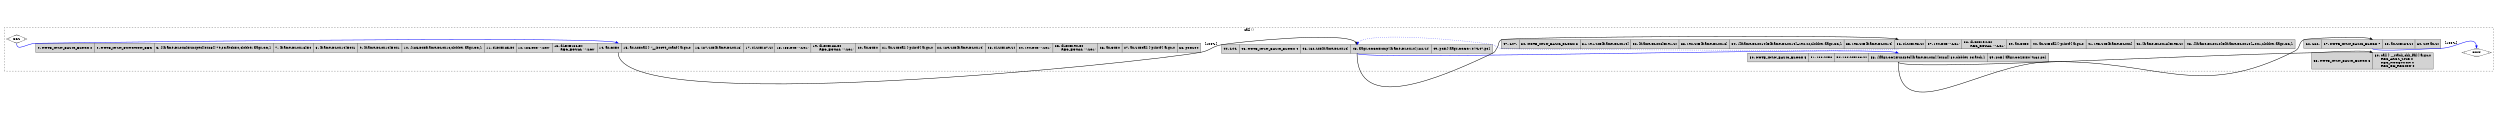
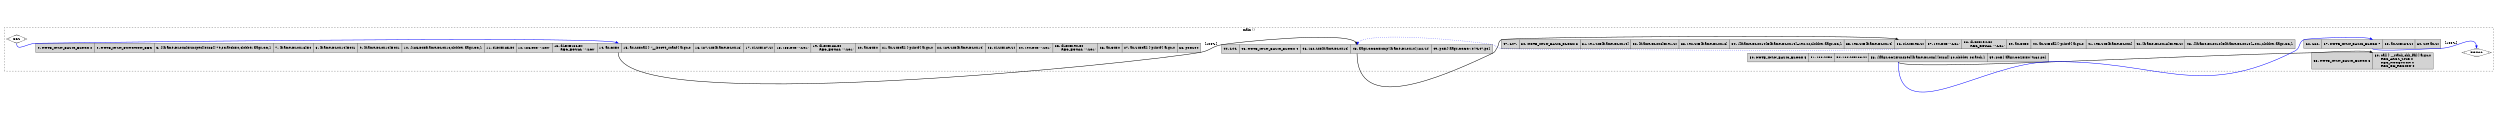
cluster "call ()": label "call ()" -> "main ()"
edge "44: L44:" -> "50: NOTE_INSN_BASIC_BLOCK 5": removed
node "EXIT": label "EXIT" -> "EQUAL"
edge "50: NOTE_INSN_BASIC_BLOCK 5" -> "62: L62:": color black -> blue
